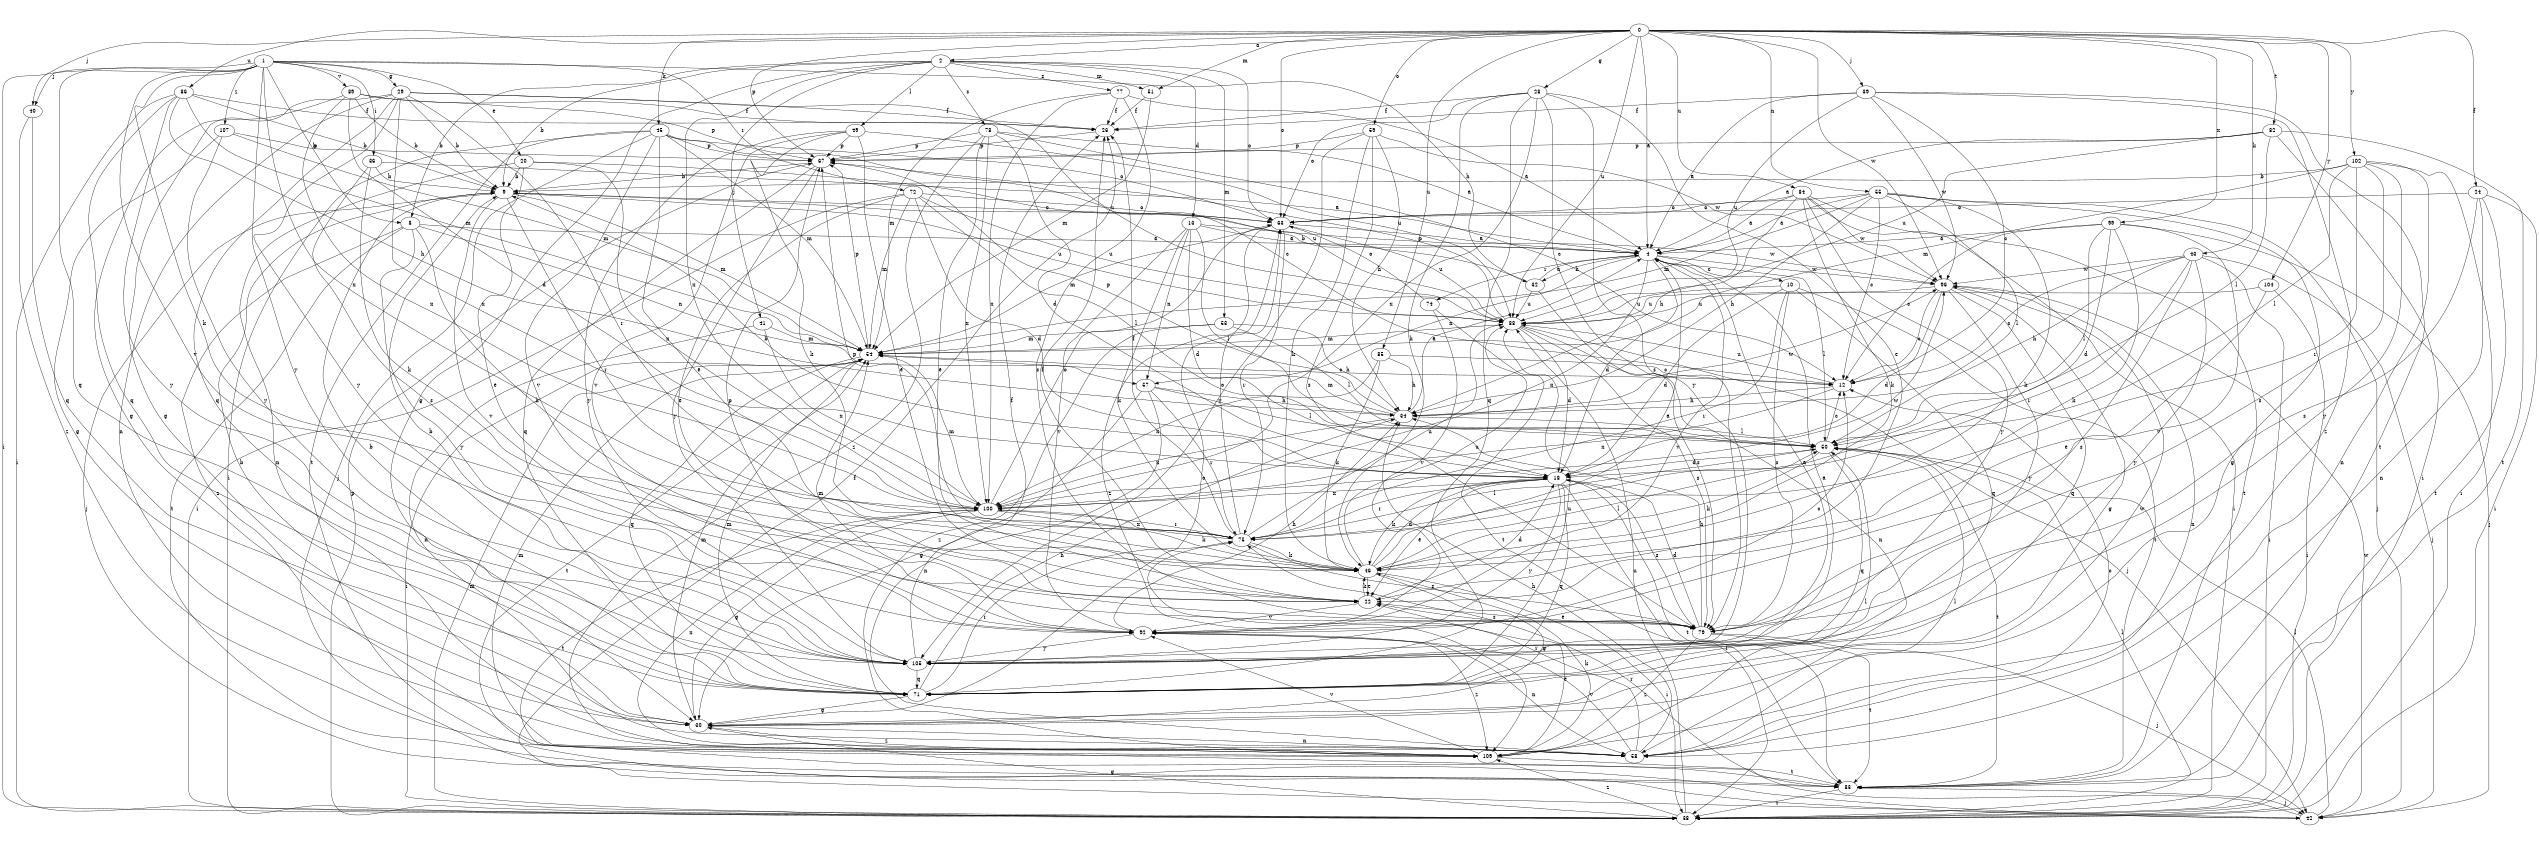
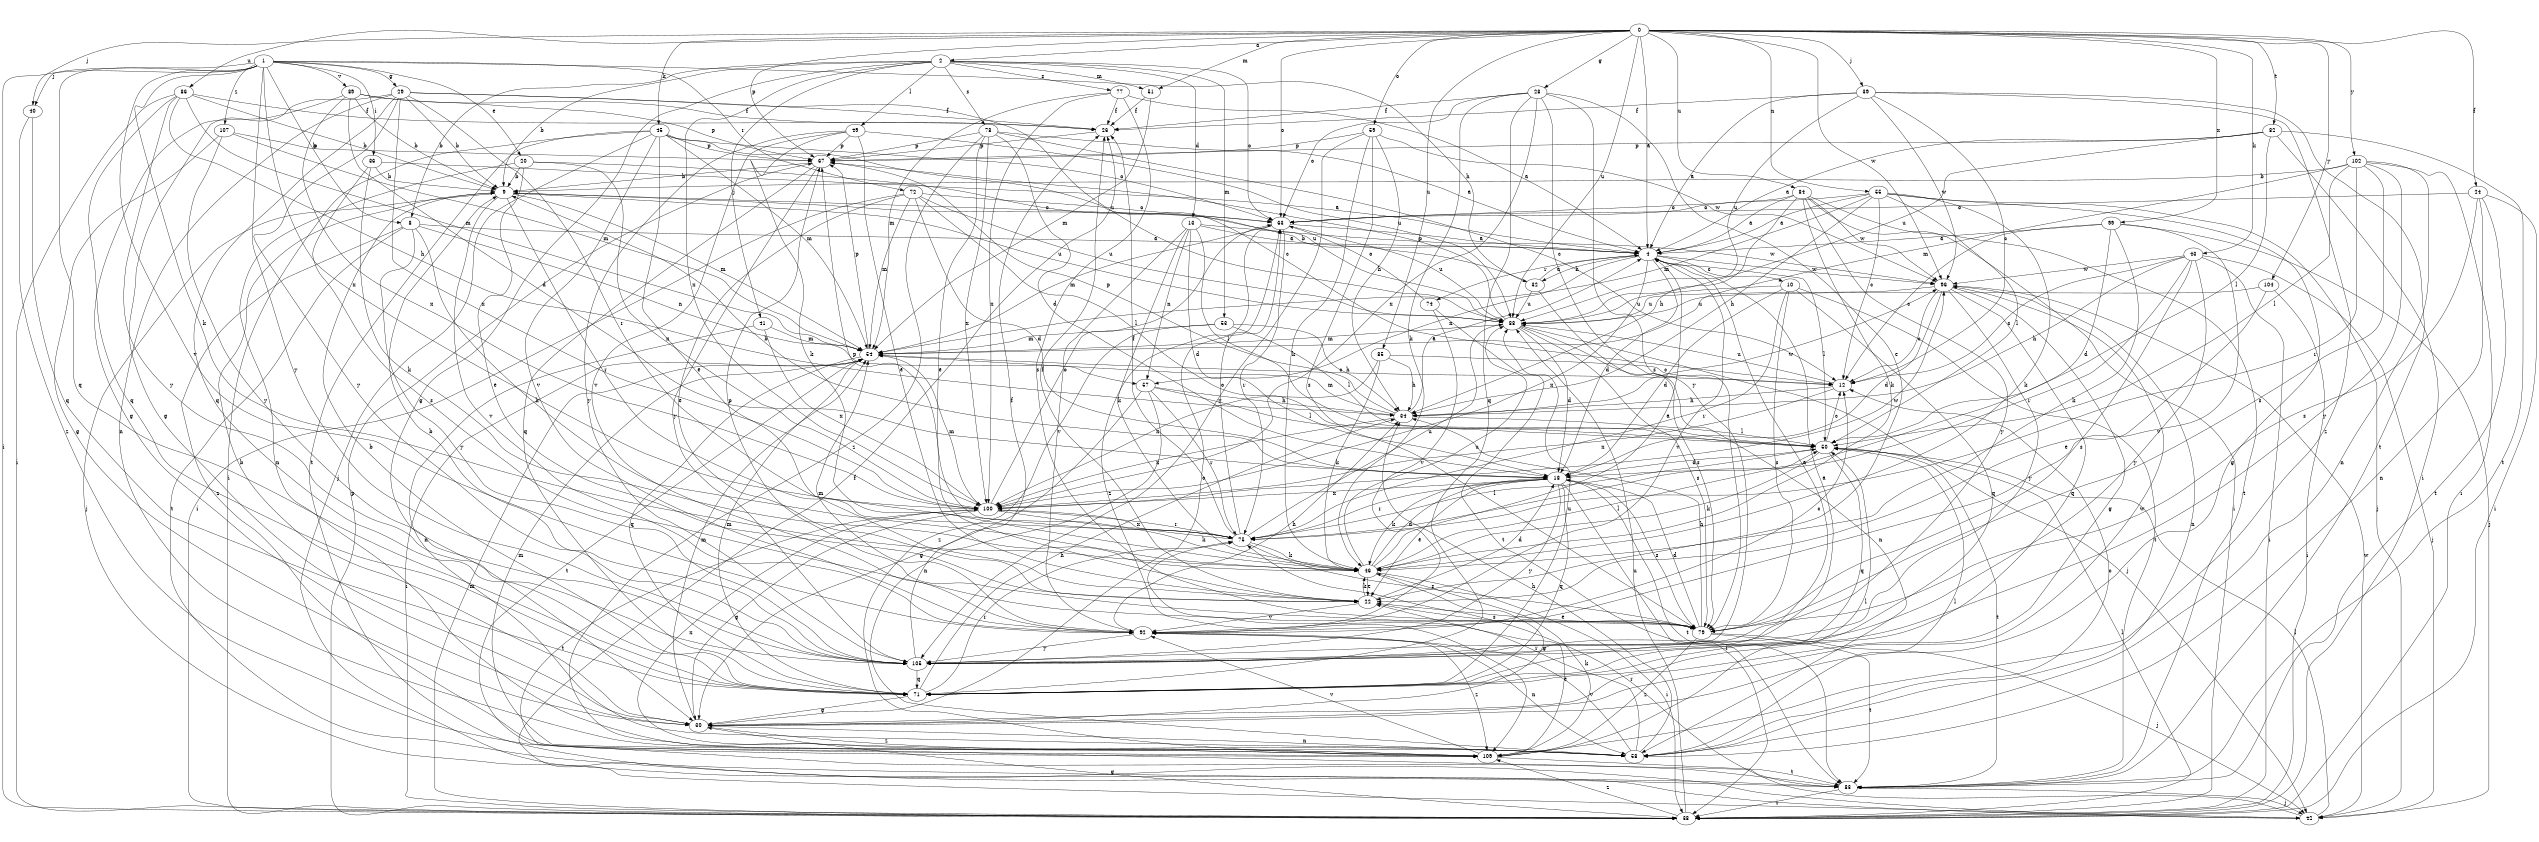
edge "99" -> "50": removed, label "l"
